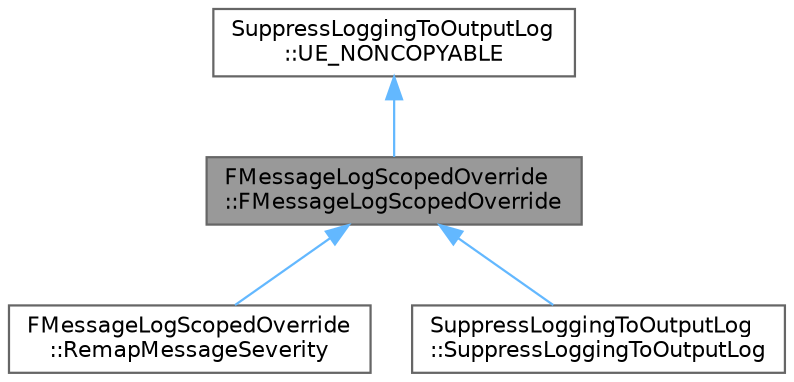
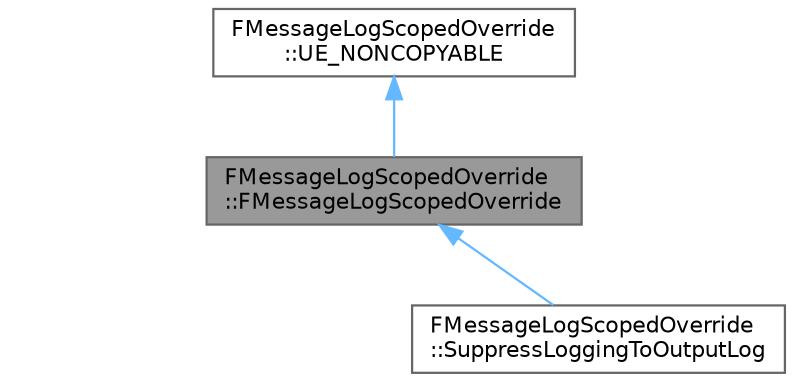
node "SuppressLoggingToOutputLog ::UE_NONCOPYABLE": label "SuppressLoggingToOutputLog ::UE_NONCOPYABLE" -> "FMessageLogScopedOverride ::UE_NONCOPYABLE"
node "FMessageLogScopedOverride ::RemapMessageSeverity": removed
node "SuppressLoggingToOutputLog ::SuppressLoggingToOutputLog": label "SuppressLoggingToOutputLog ::SuppressLoggingToOutputLog" -> "FMessageLogScopedOverride ::SuppressLoggingToOutputLog"
